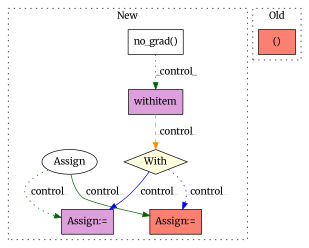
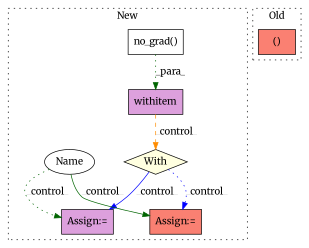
edge "no_grad()" -> "withitem": label "_control_" -> "_para_"
node "Assign": label "Assign" -> "Name"
